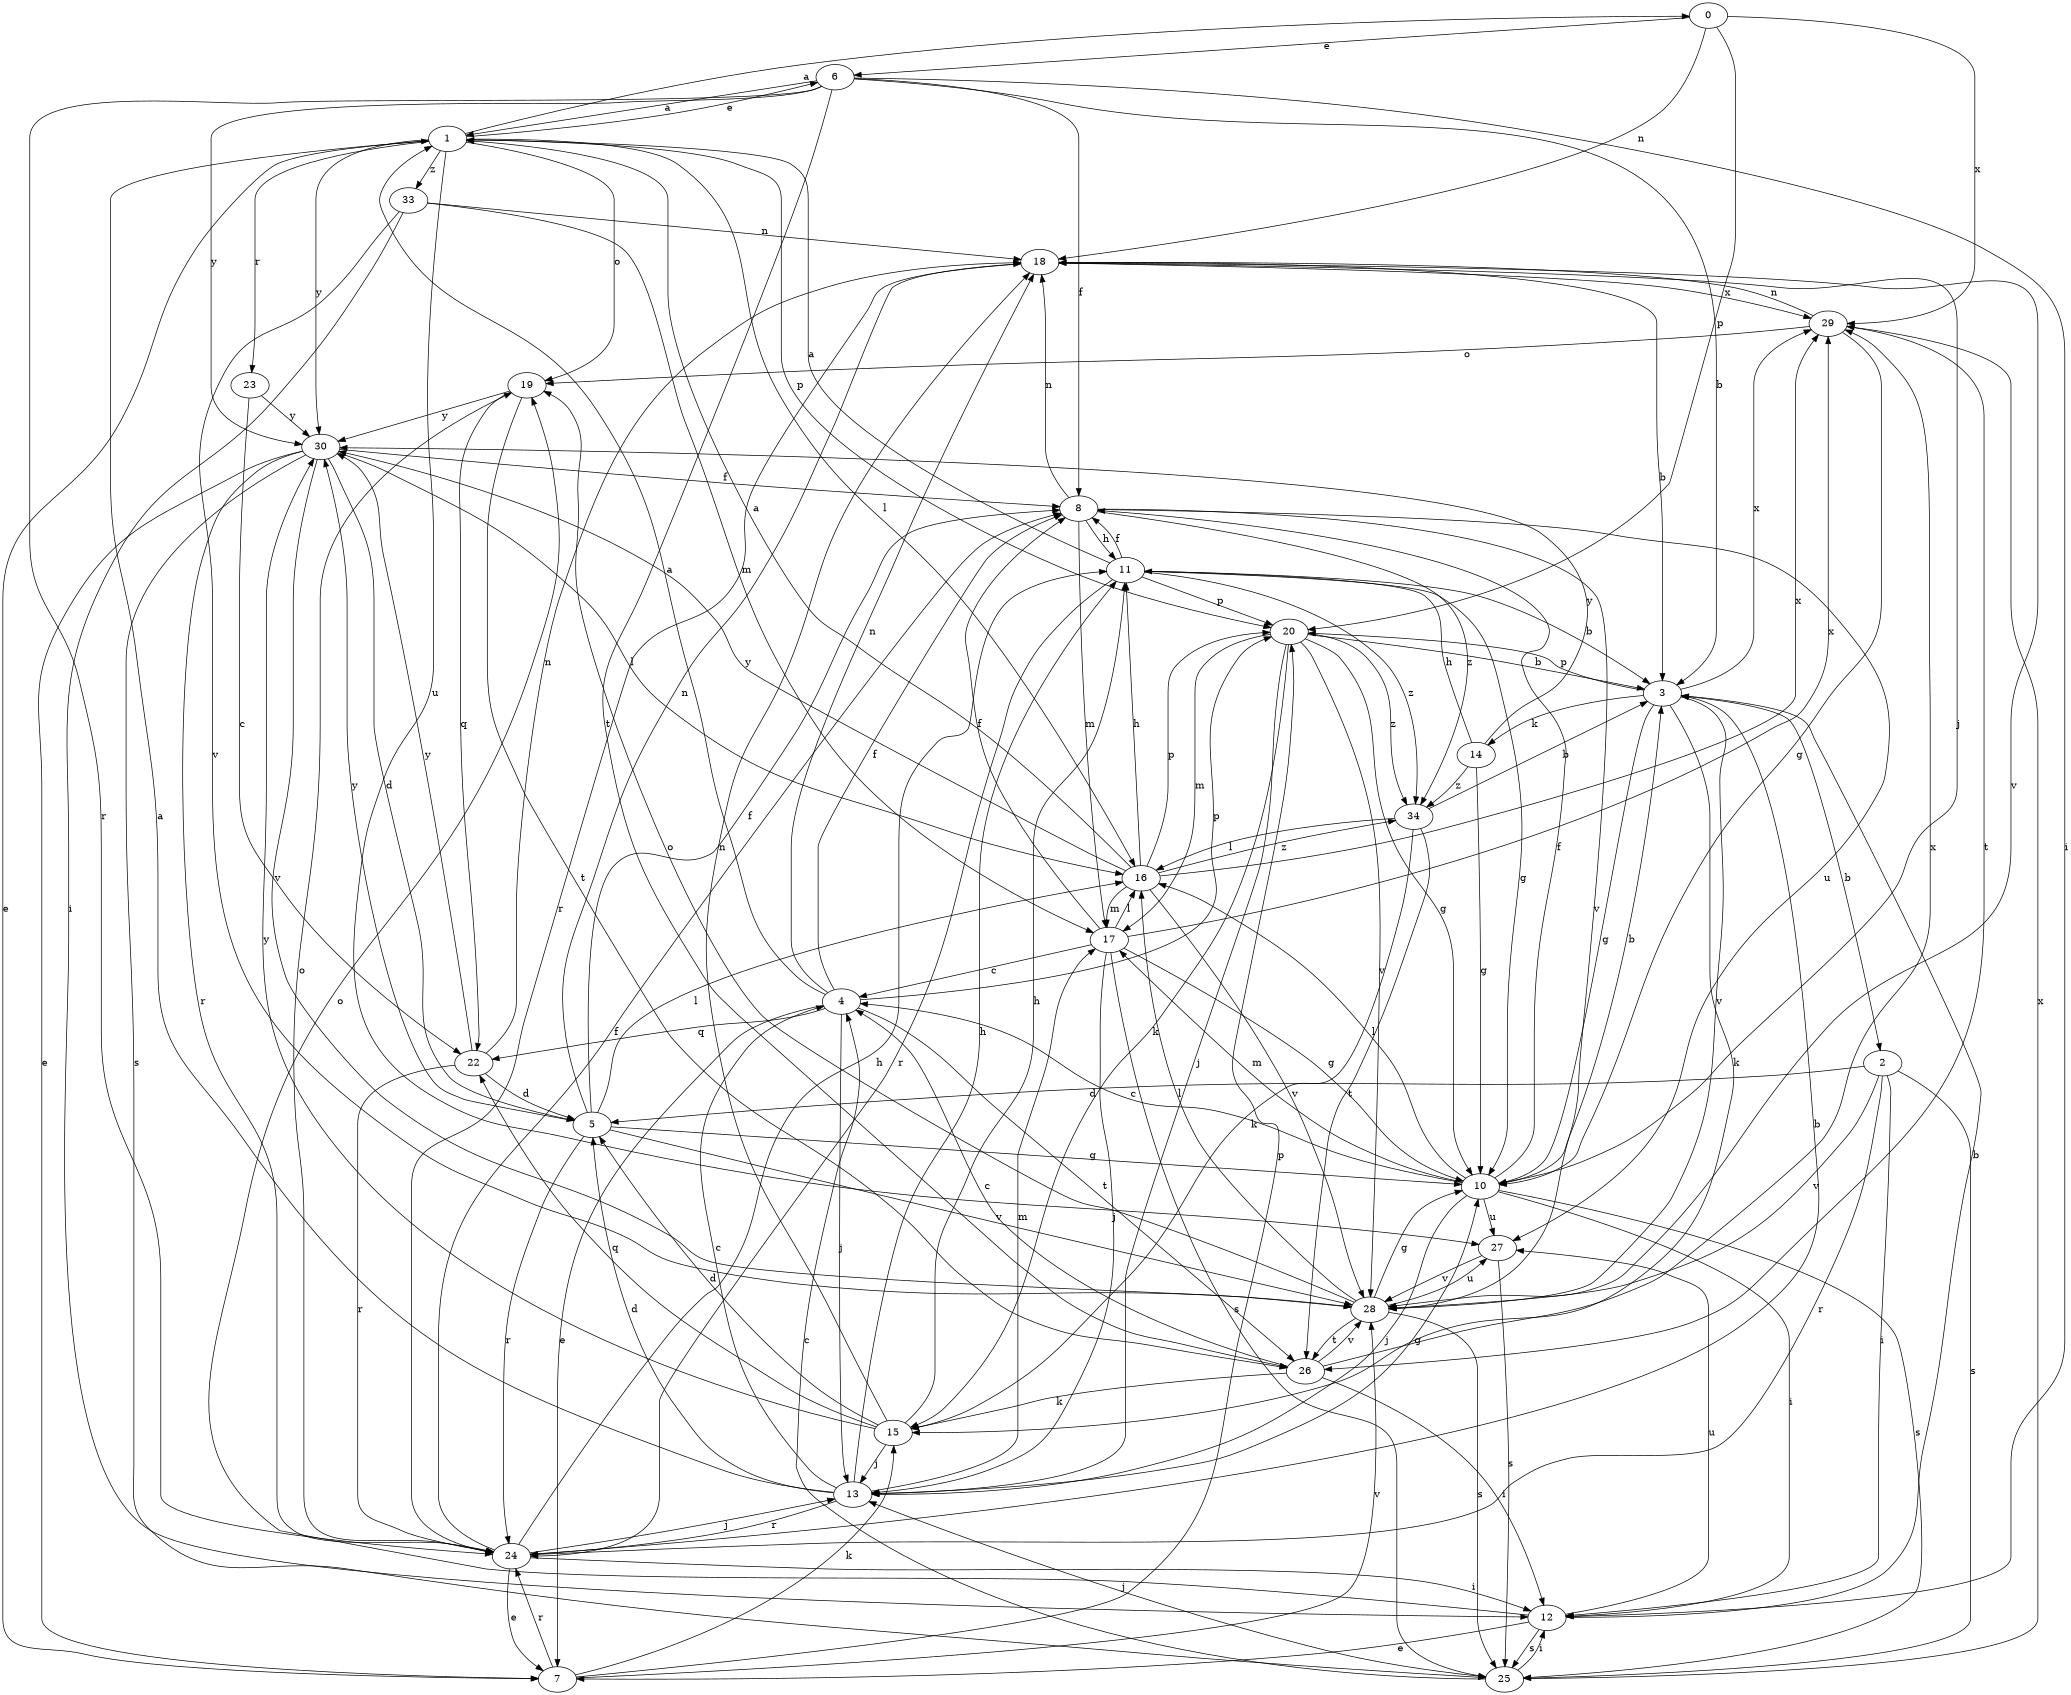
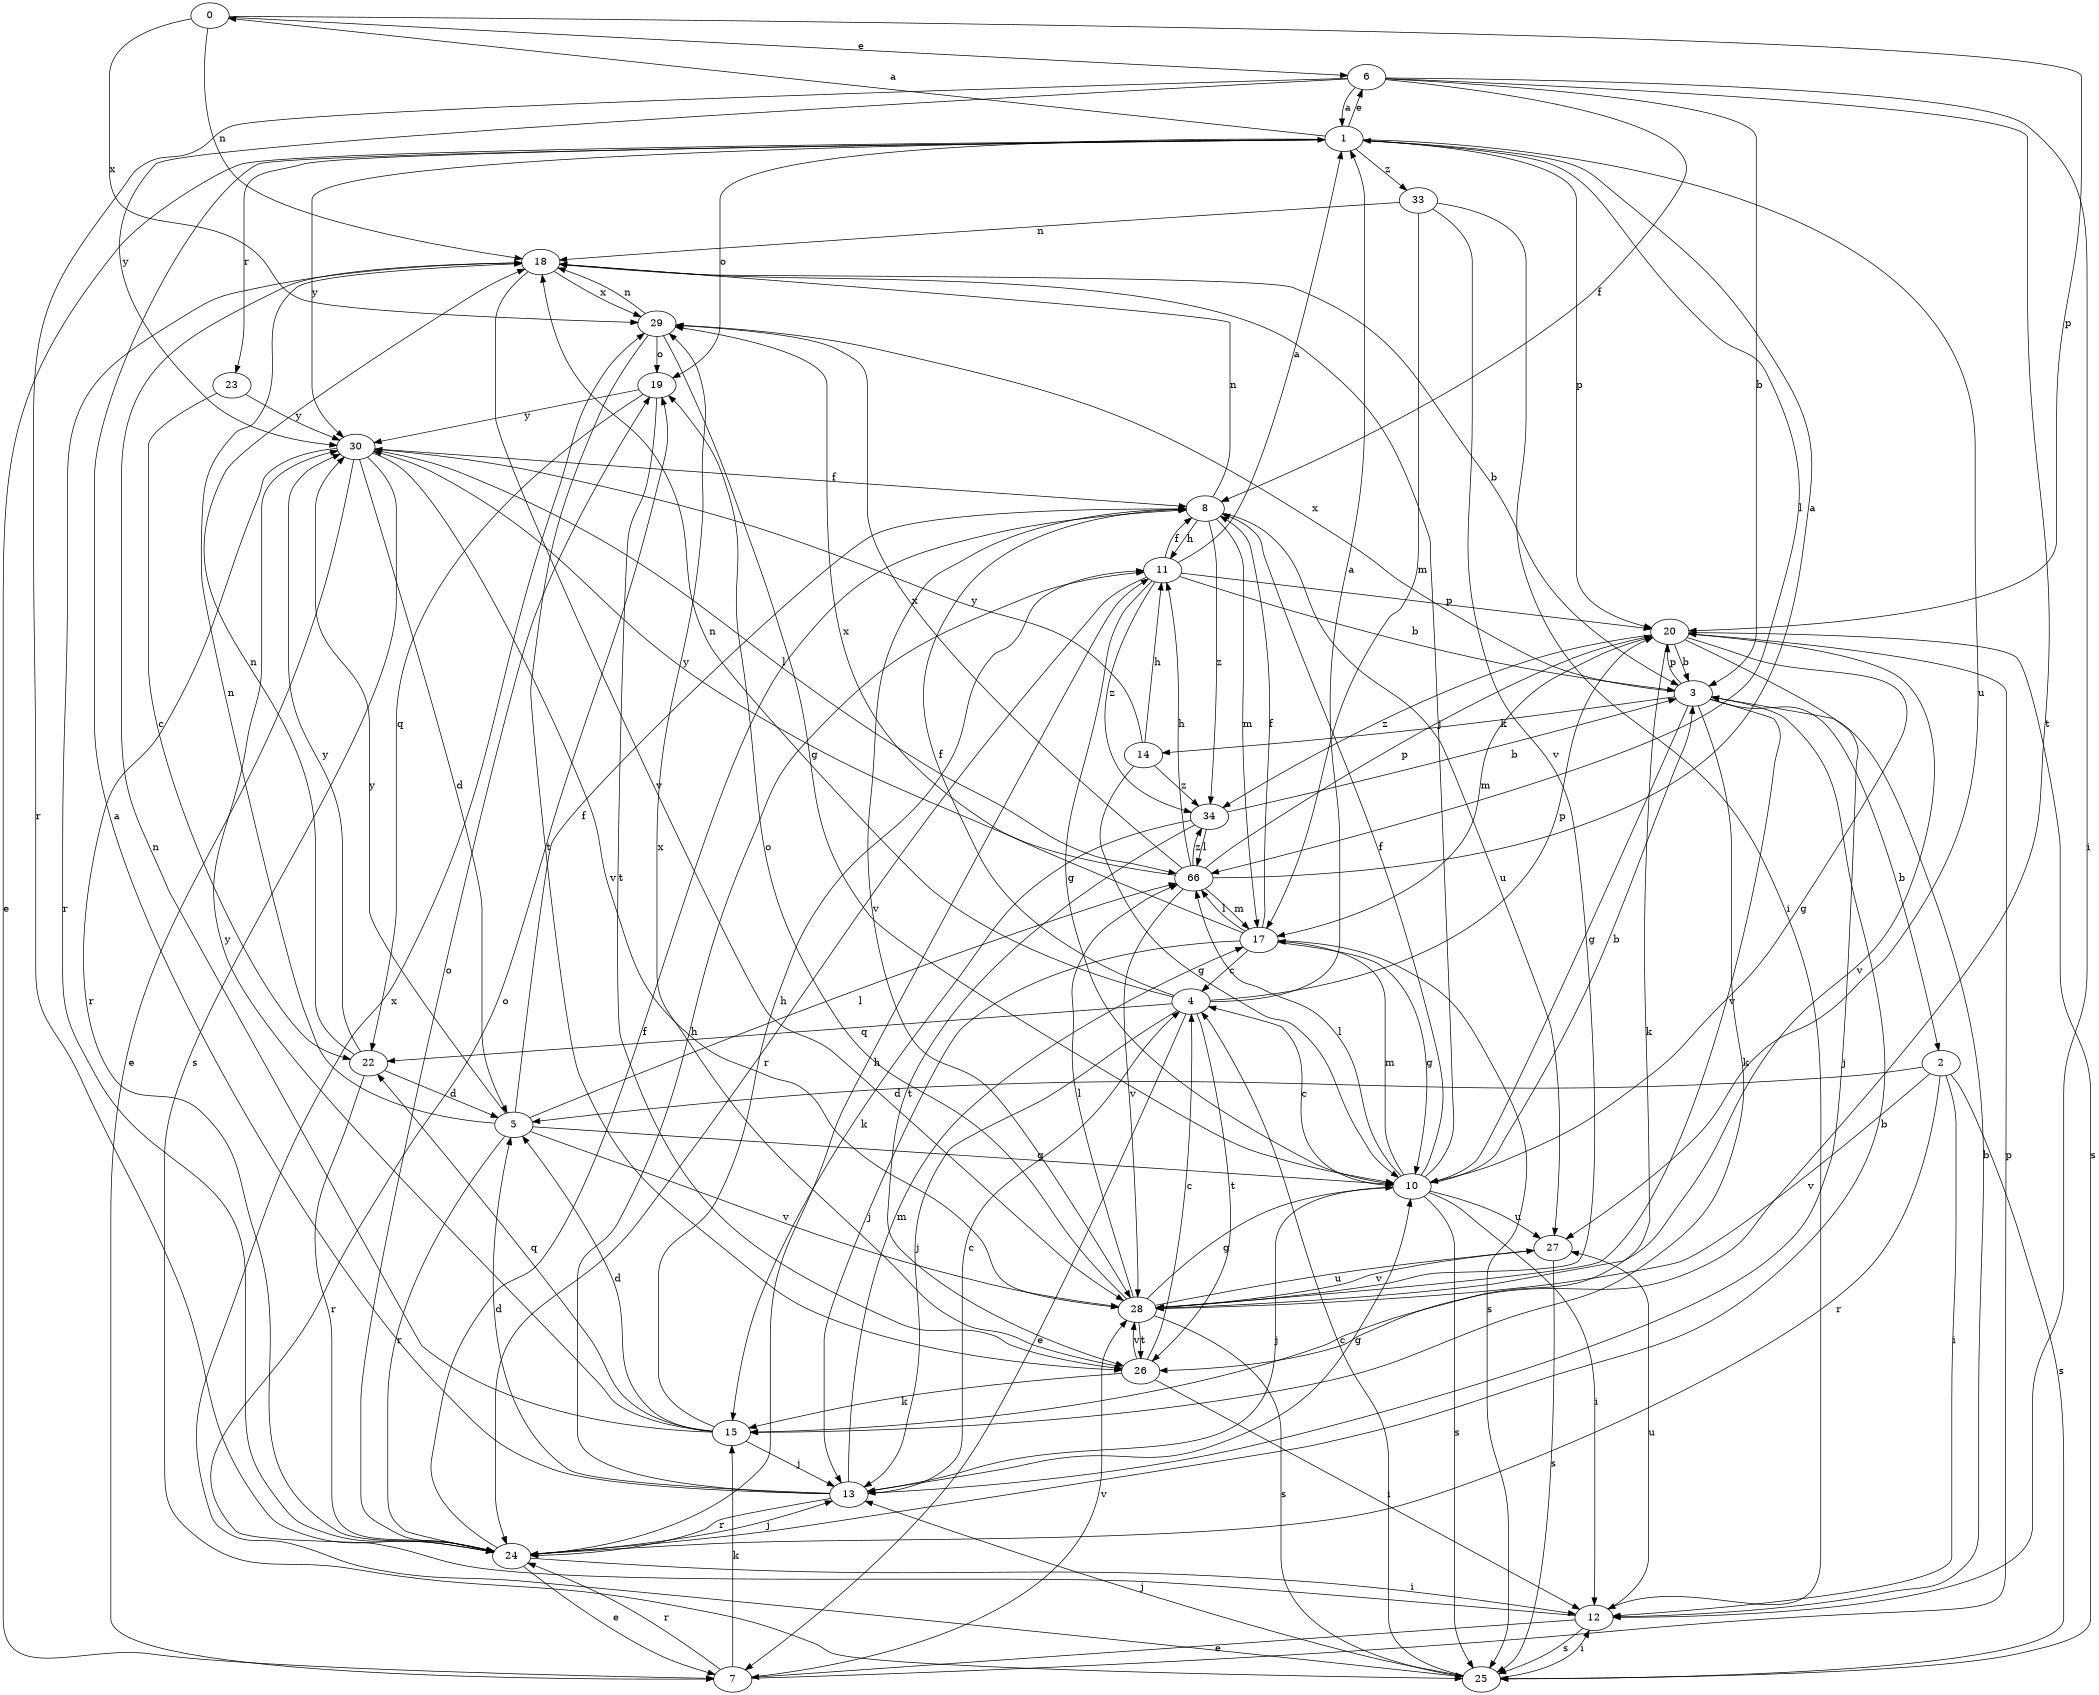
node "16": label "16" -> "66"
edge "20" -> "25": added, label "s"
